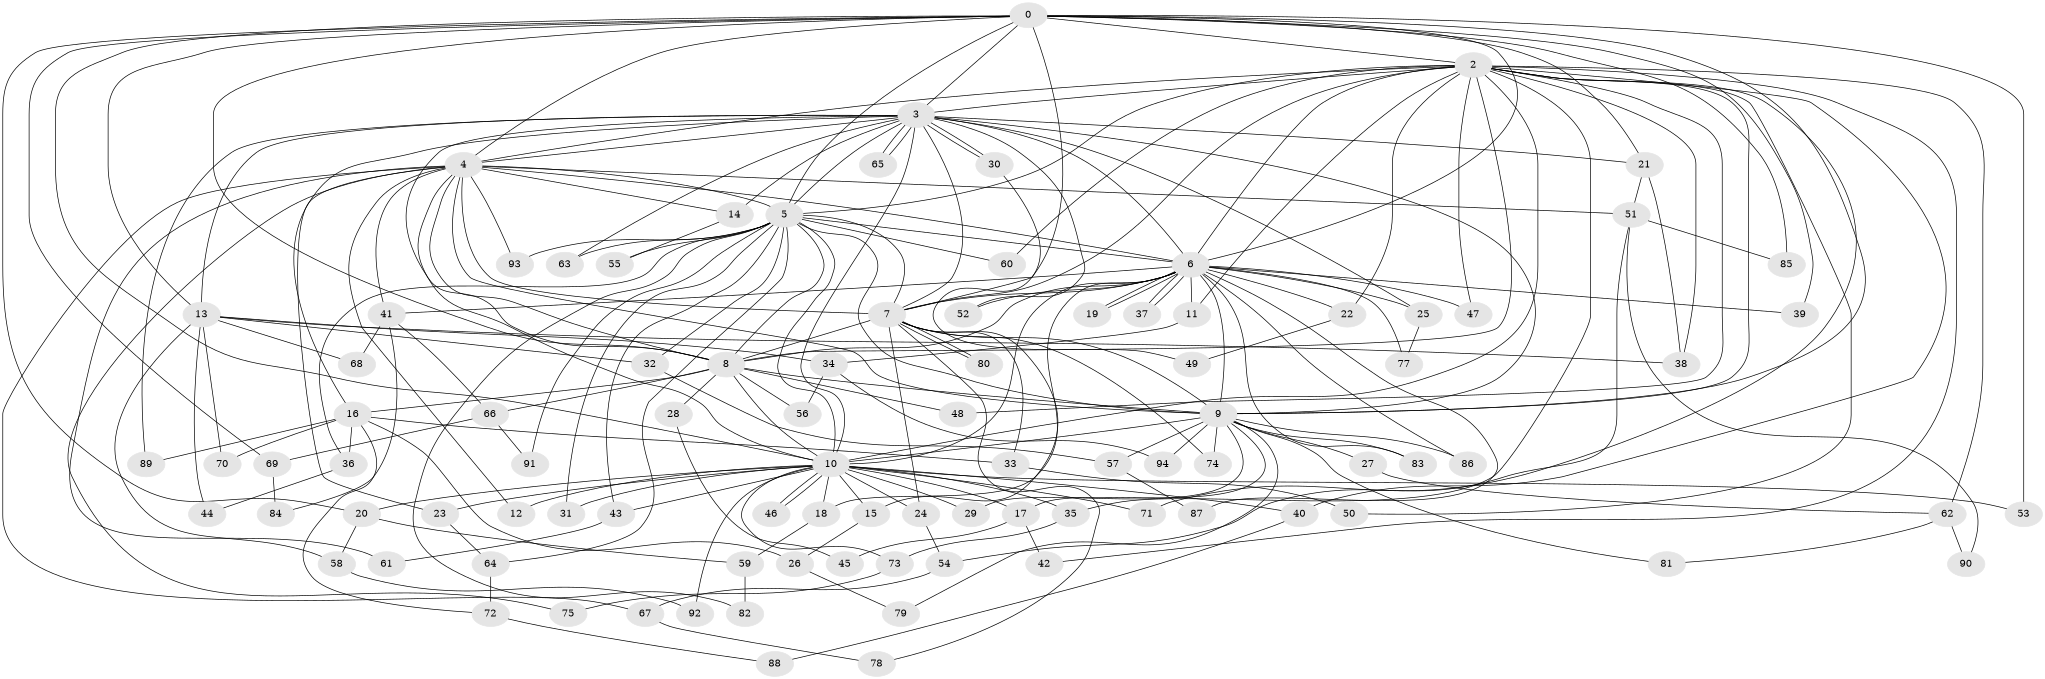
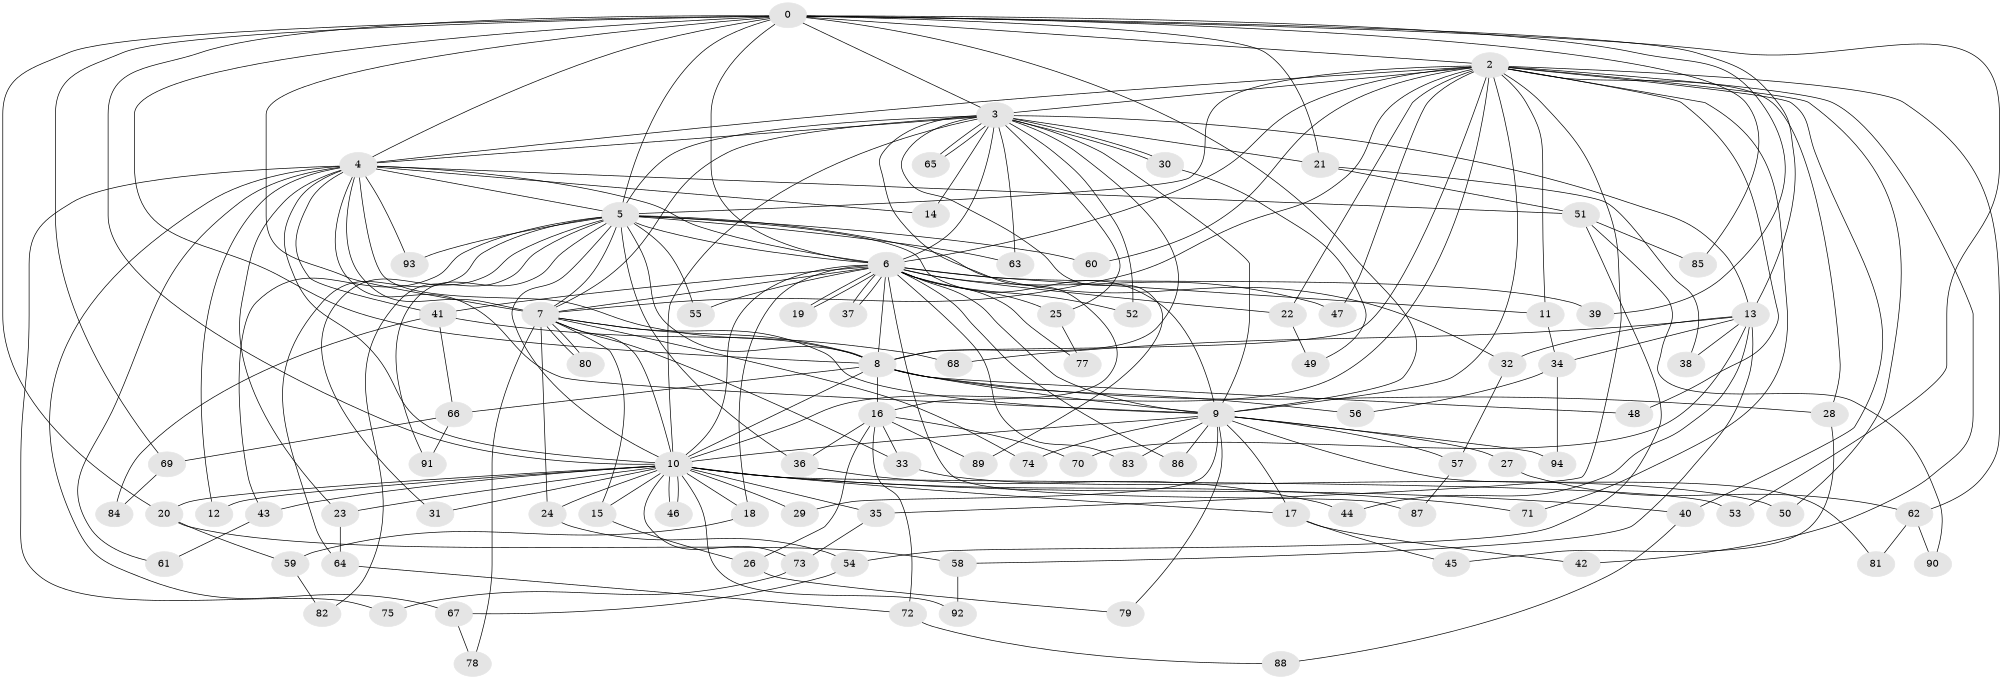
edge "2" -- "38": now "2" -- "28"
edge "14" -- "55": now "6" -- "55"
edge "7" -- "10": added
